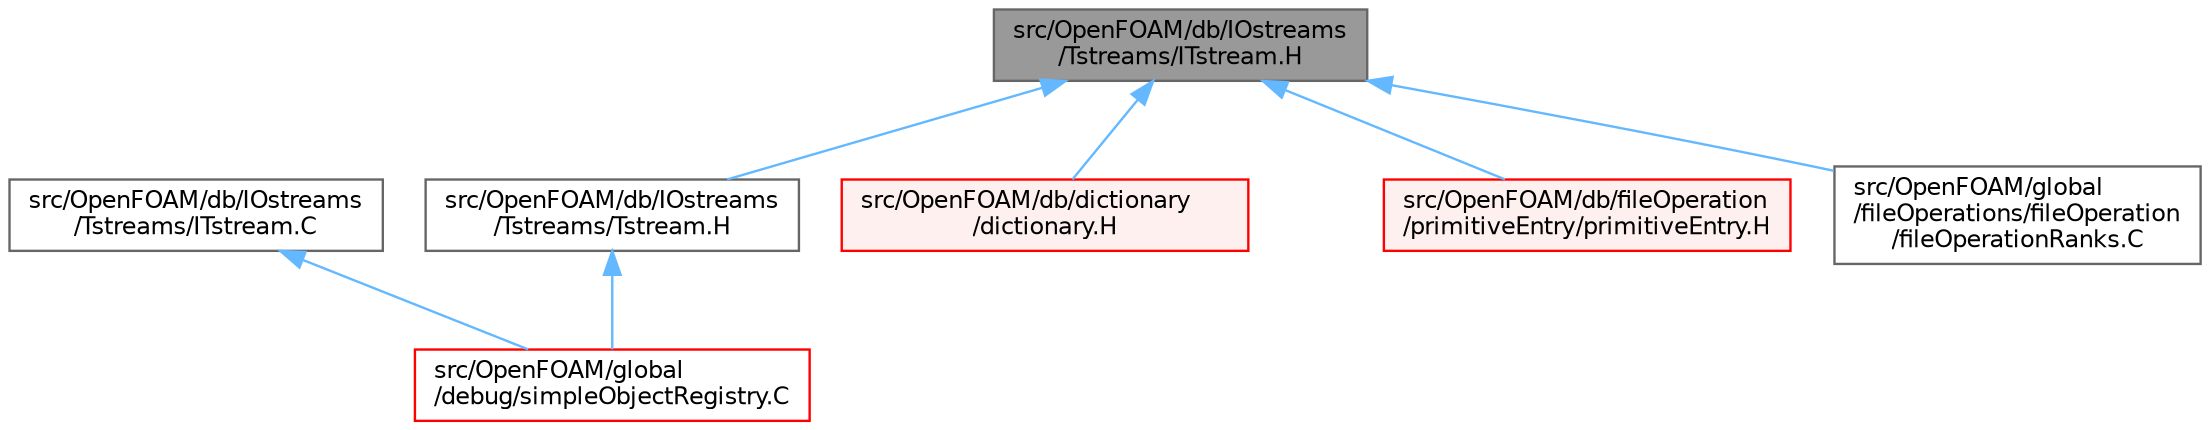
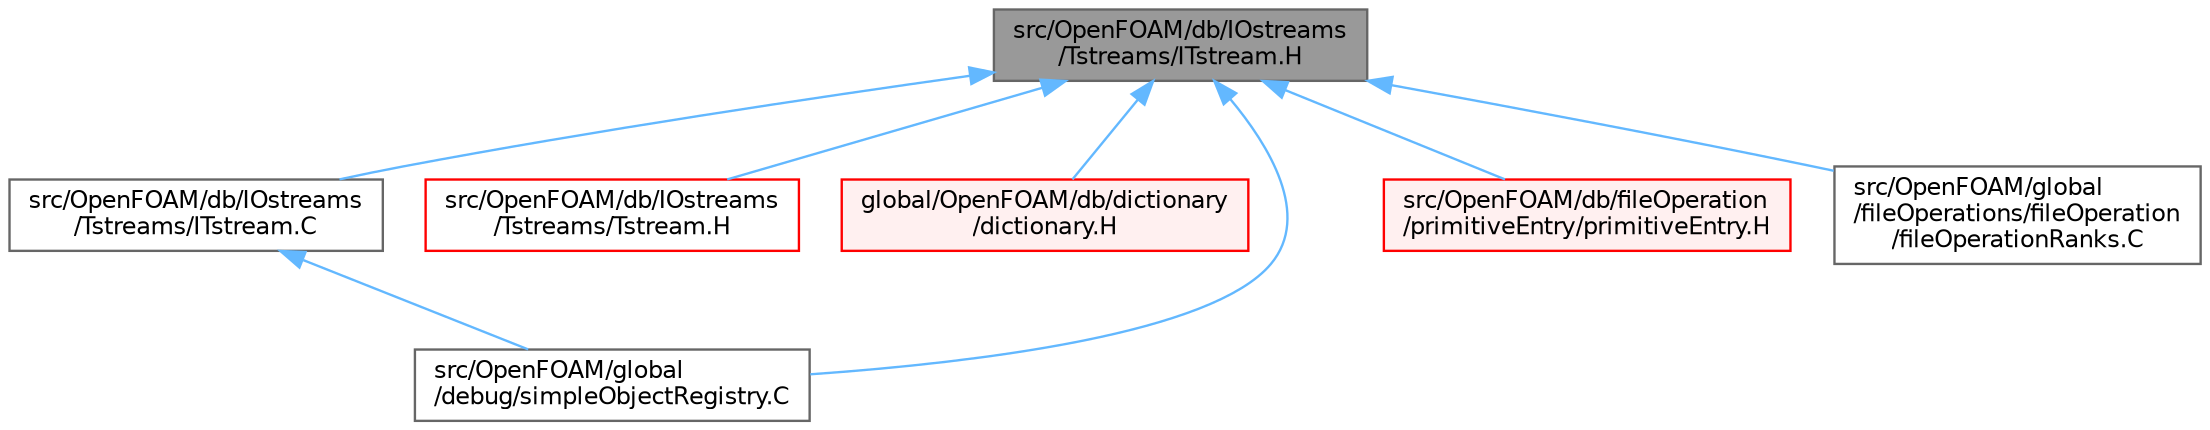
edge "src/OpenFOAM/db/IOstreams /Tstreams/ITstream.C" -> "src/OpenFOAM/db/IOstreams /Tstreams/ITstream.H": added
node "src/OpenFOAM/db/IOstreams /Tstreams/Tstream.H": color grey40 -> red
node "src/OpenFOAM/db/dictionary /dictionary.H": label "src/OpenFOAM/db/dictionary /dictionary.H" -> "global/OpenFOAM/db/dictionary /dictionary.H"
edge "src/OpenFOAM/global /debug/simpleObjectRegistry.C" -> "src/OpenFOAM/db/IOstreams /Tstreams/Tstream.H": now "src/OpenFOAM/global /debug/simpleObjectRegistry.C" -> "src/OpenFOAM/db/IOstreams /Tstreams/ITstream.H"
node "src/OpenFOAM/global /debug/simpleObjectRegistry.C": color red -> grey40
